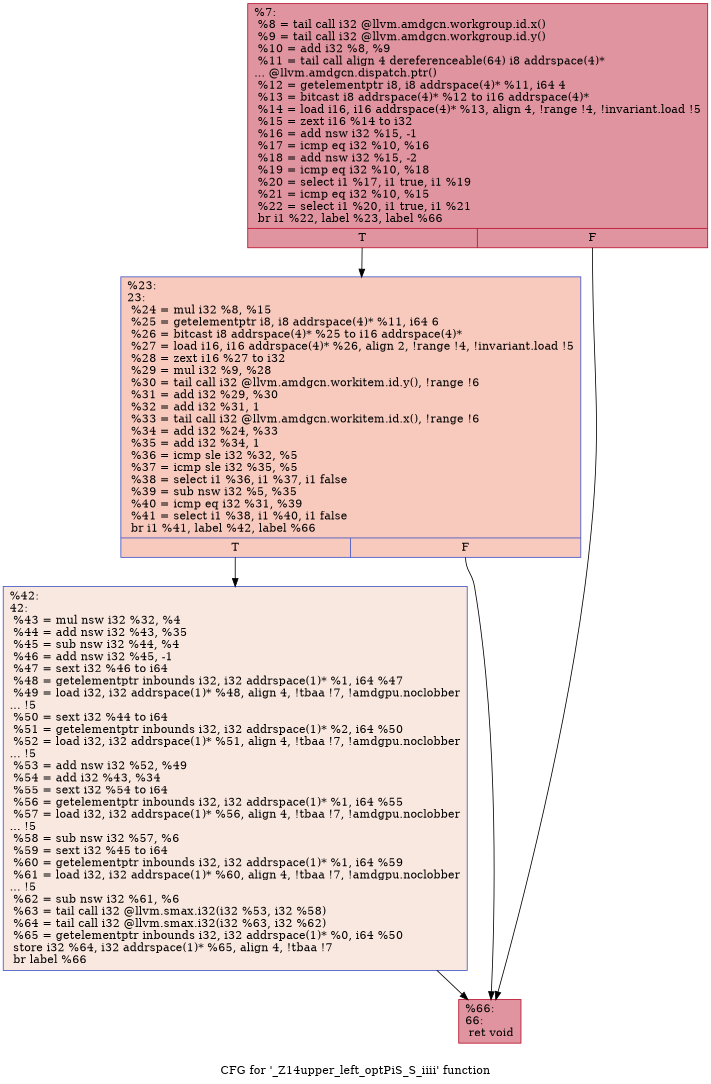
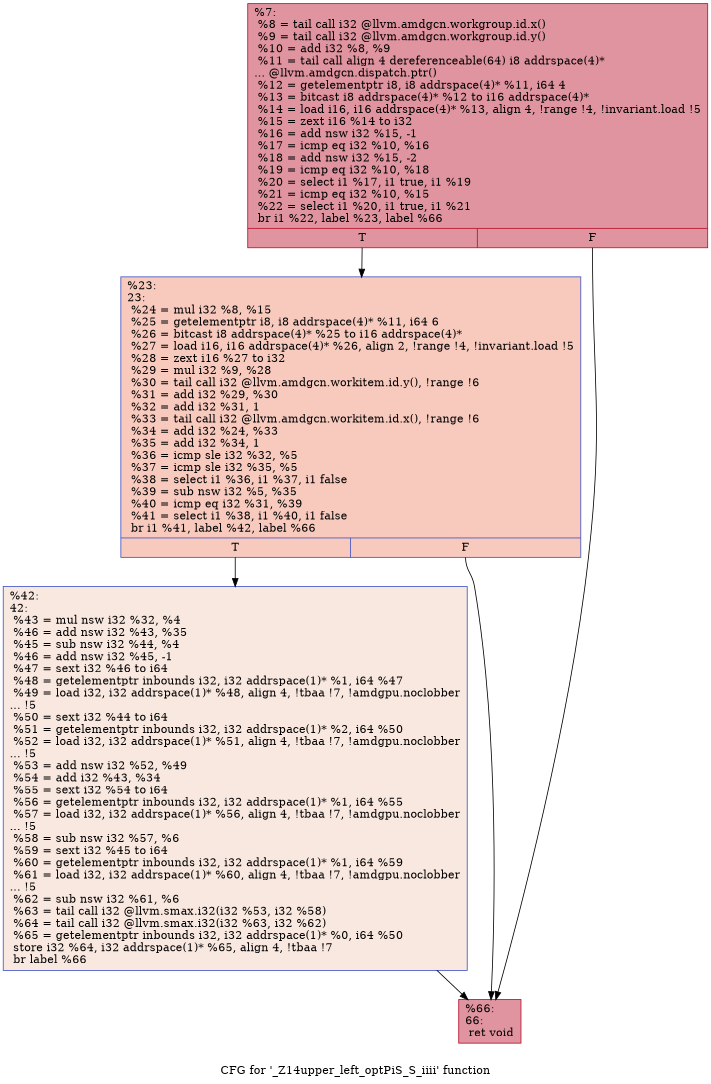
node "%42:": text "%44 = add nsw i32 %43, %35" -> "%46 = add nsw i32 %43, %35"
